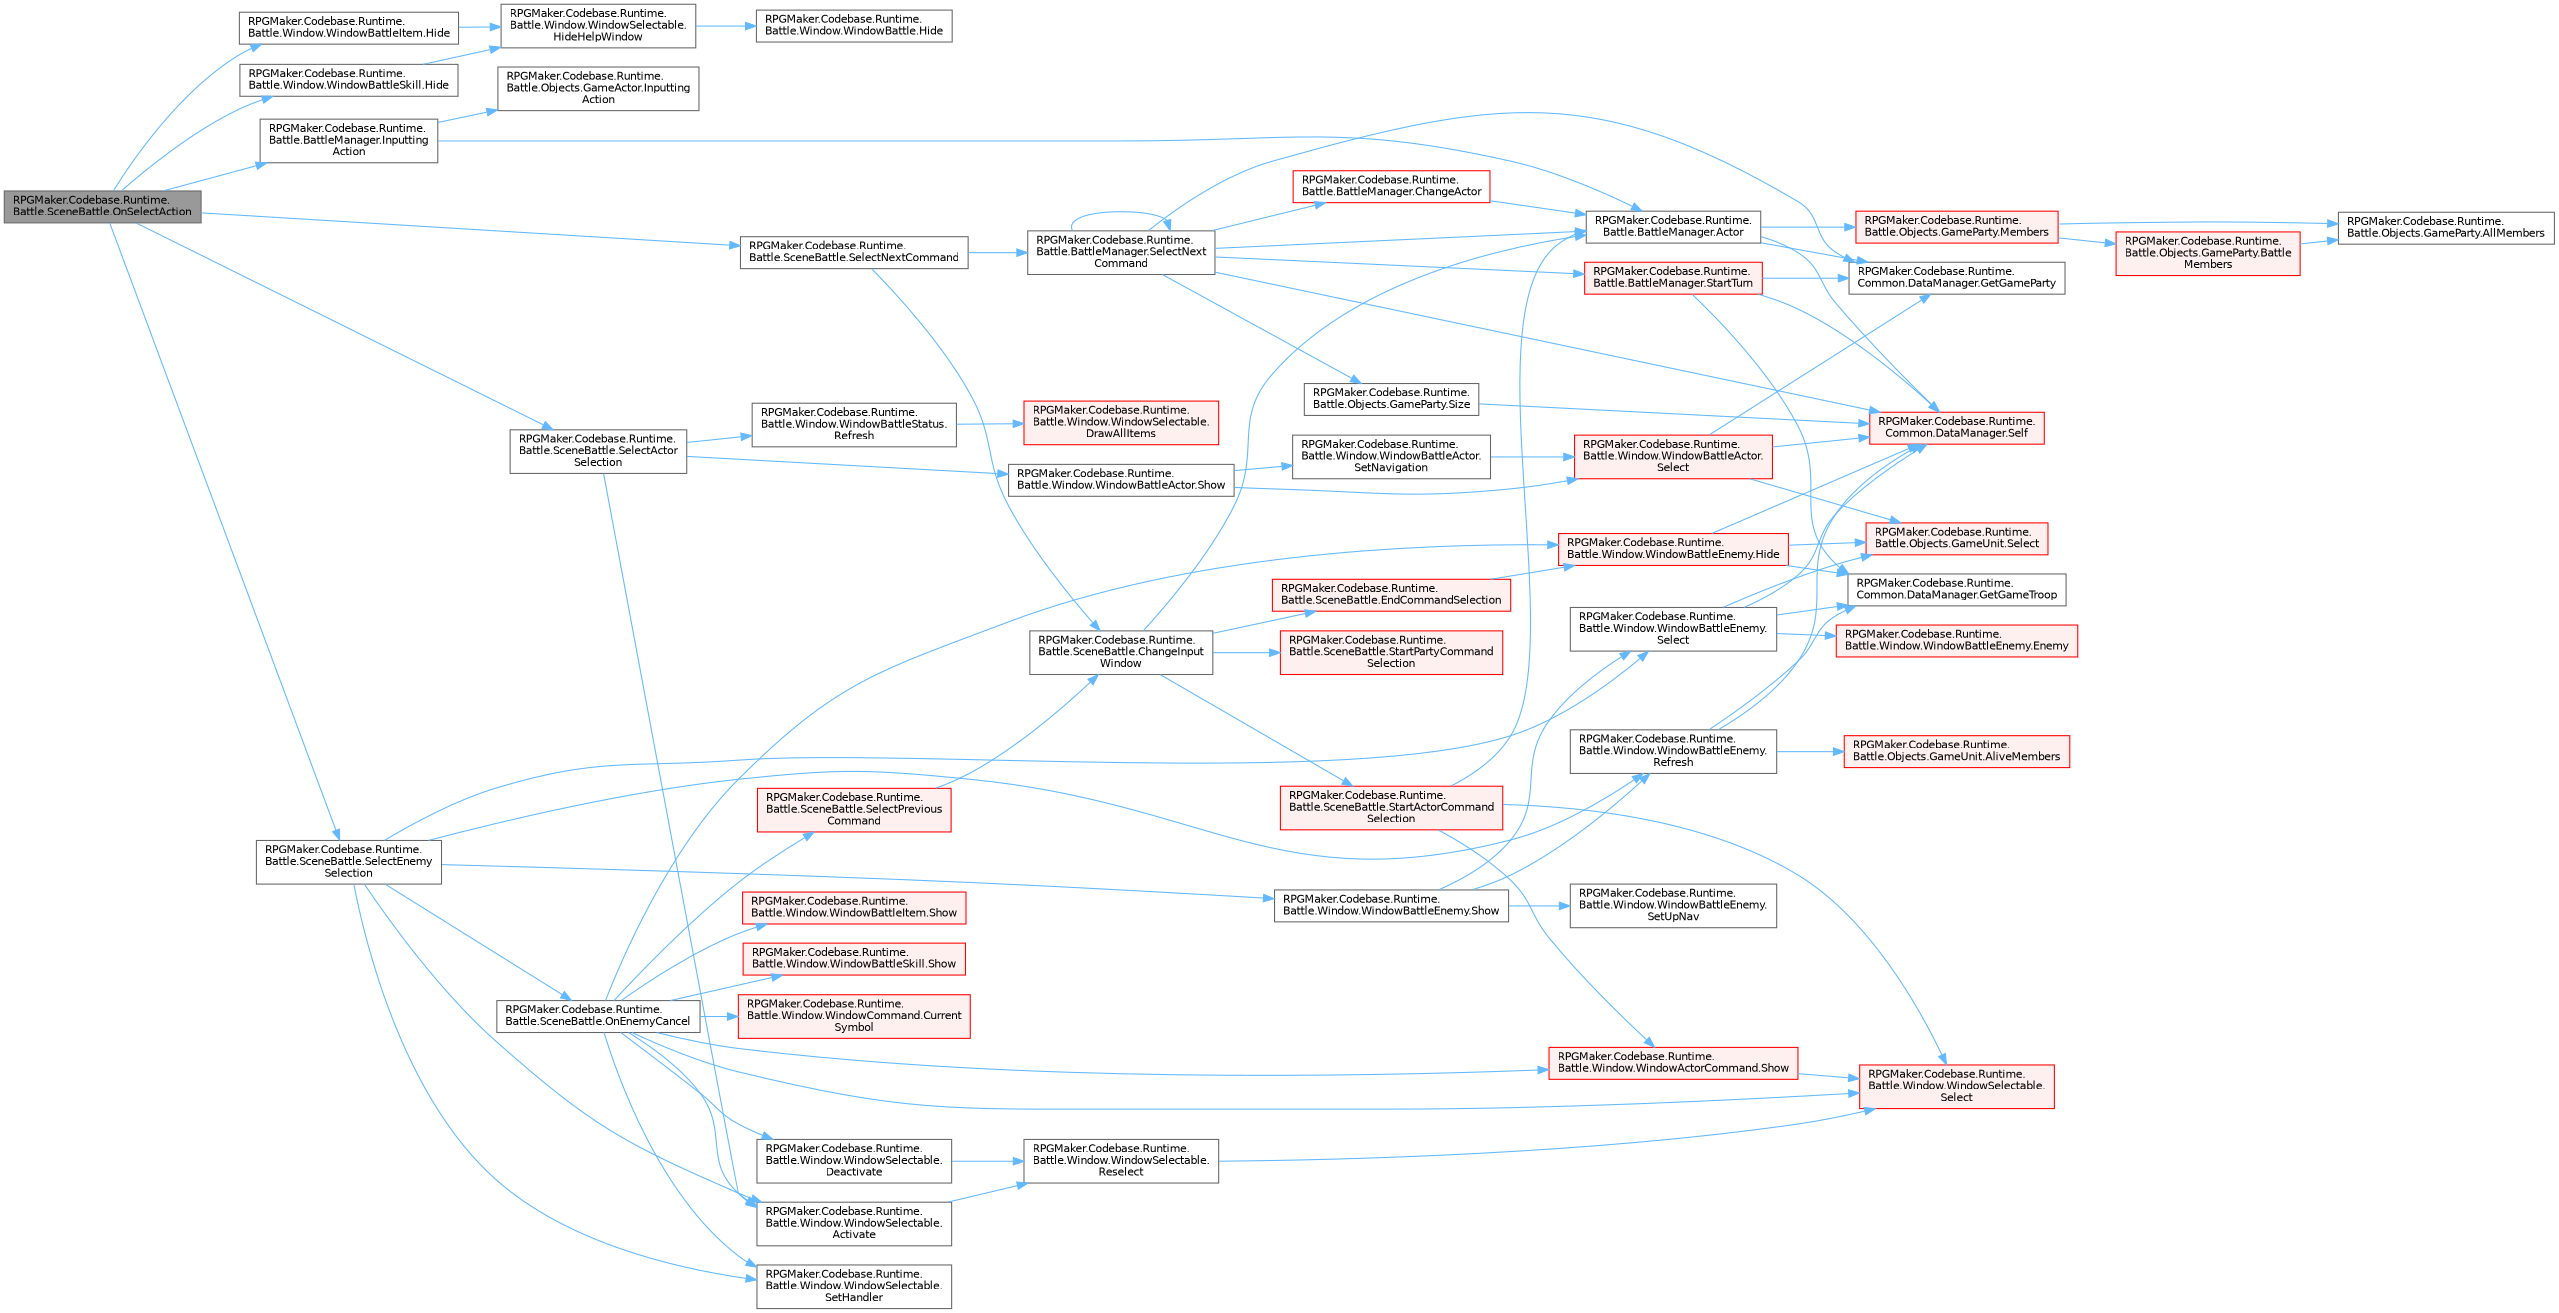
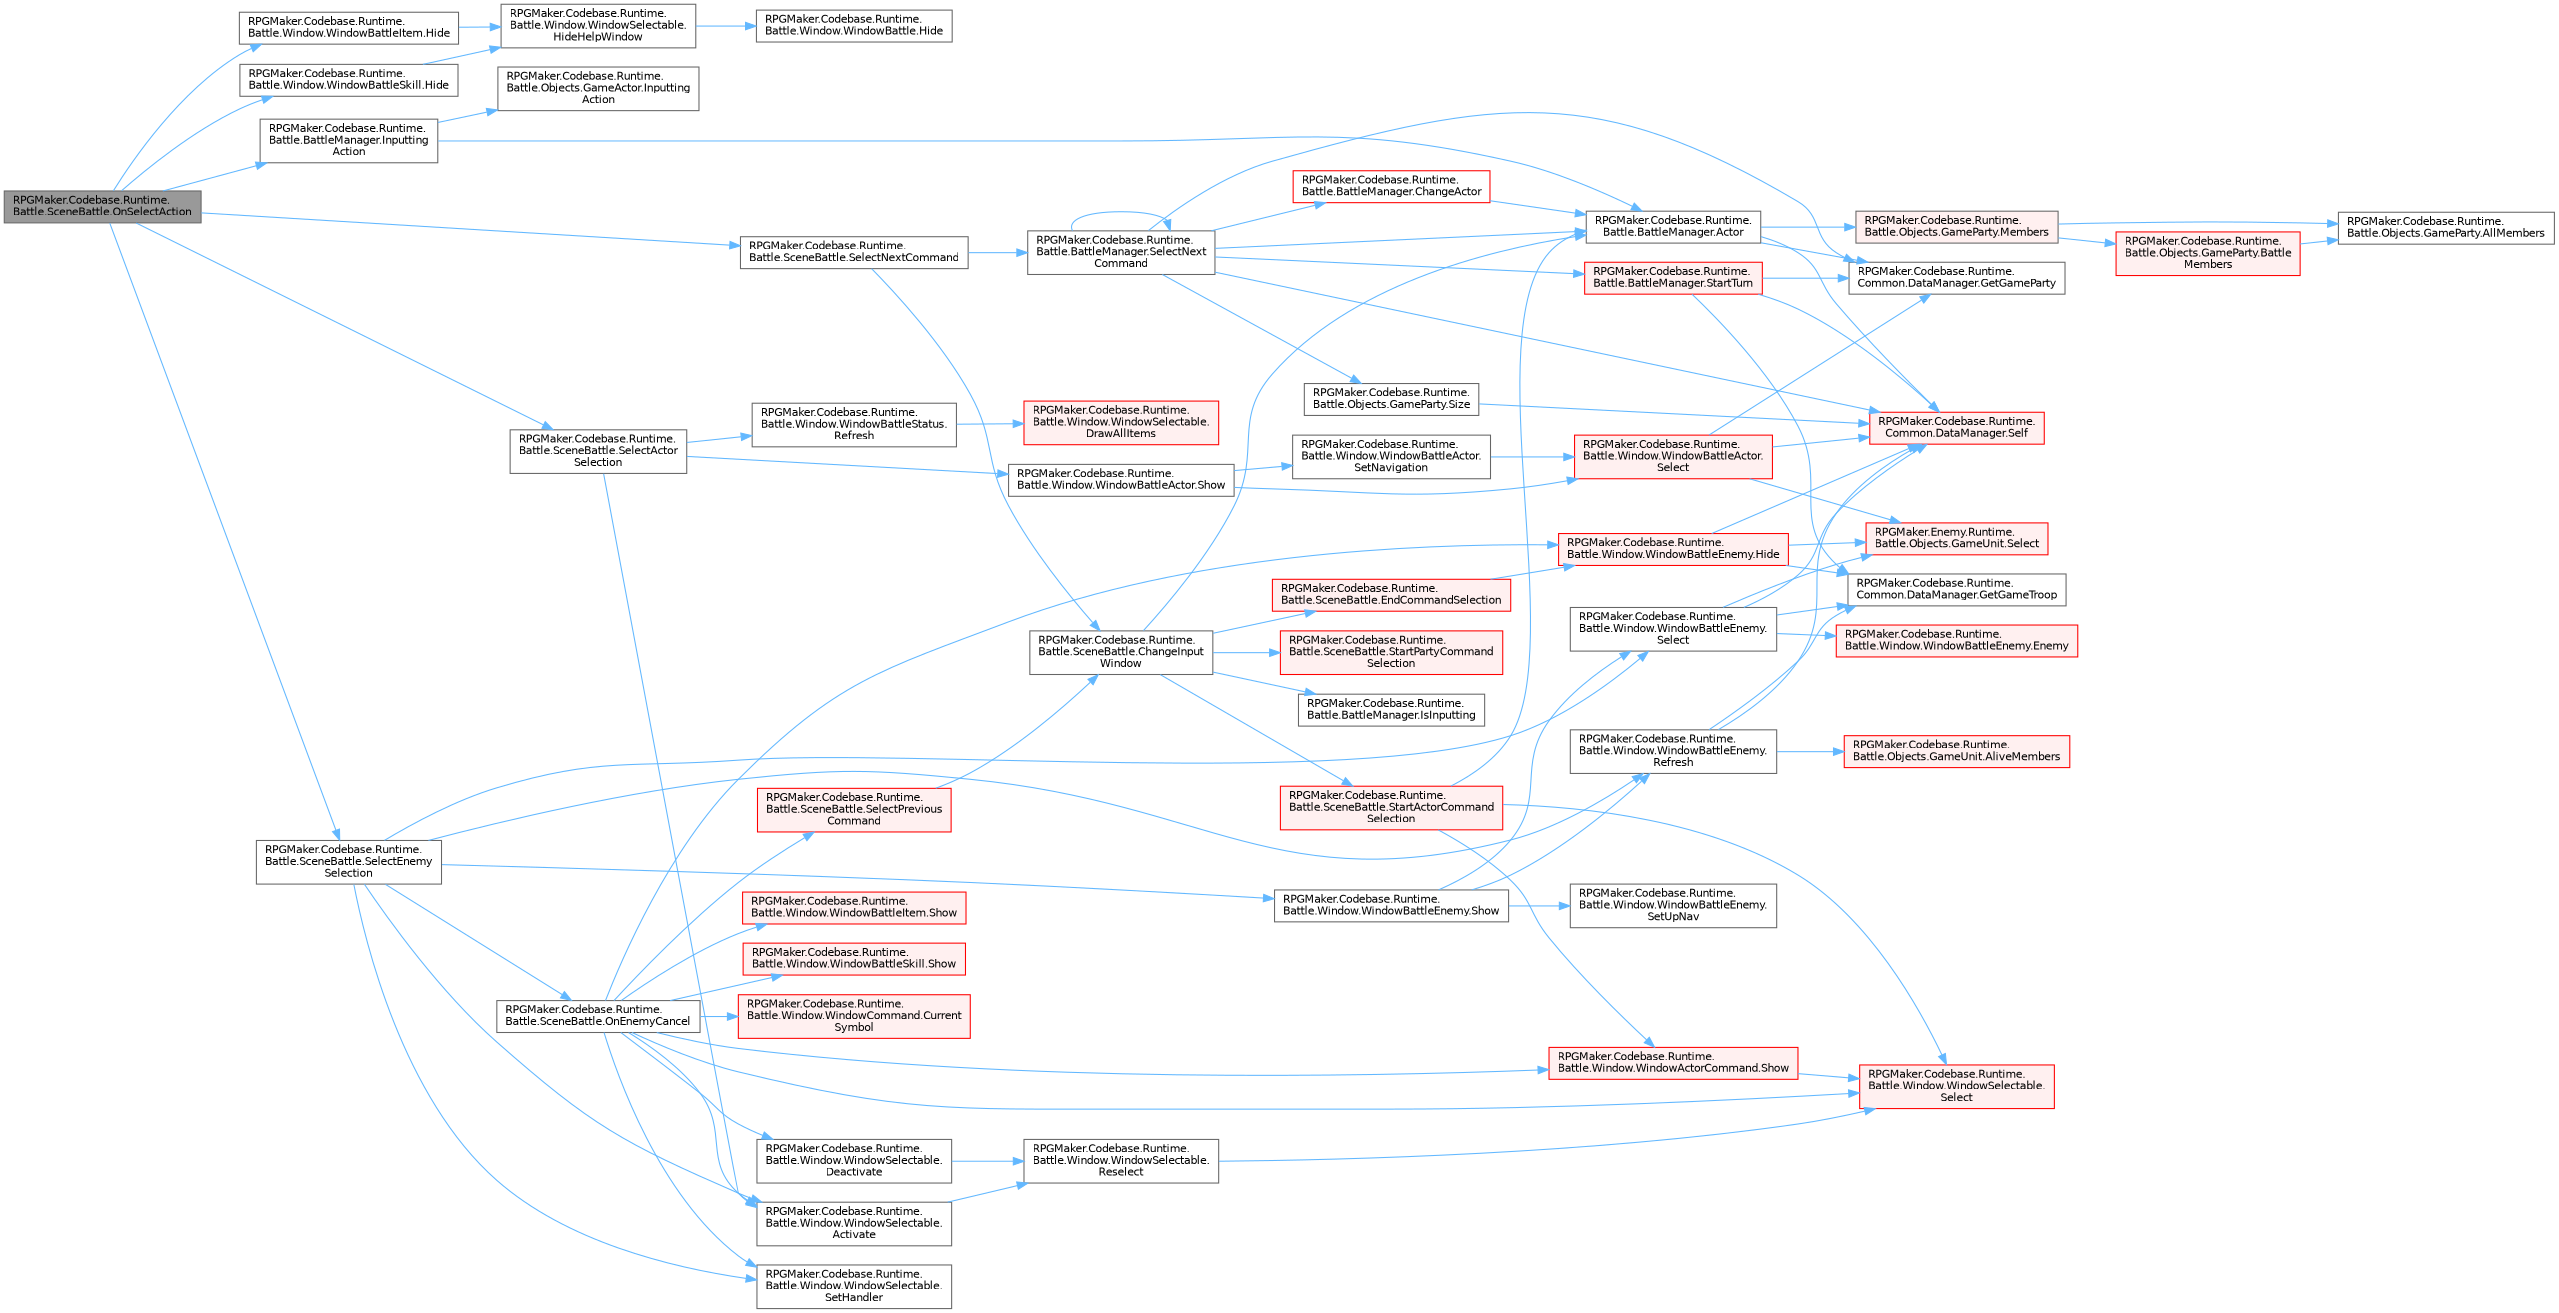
node "RPGMaker.Codebase.Runtime. Battle.Objects.GameParty.Members": color red -> grey40
node "RPGMaker.Codebase.Runtime. Battle.Objects.GameUnit.Select": label "RPGMaker.Codebase.Runtime. Battle.Objects.GameUnit.Select" -> "RPGMaker.Enemy.Runtime. Battle.Objects.GameUnit.Select"
node "RPGMaker.Codebase.Runtime. Battle.BattleManager.IsInputting": added
